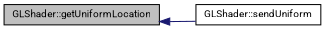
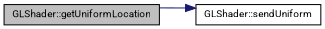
edge "GLShader::sendUniform" -> "GLShader::getUniformLocation": reversed
